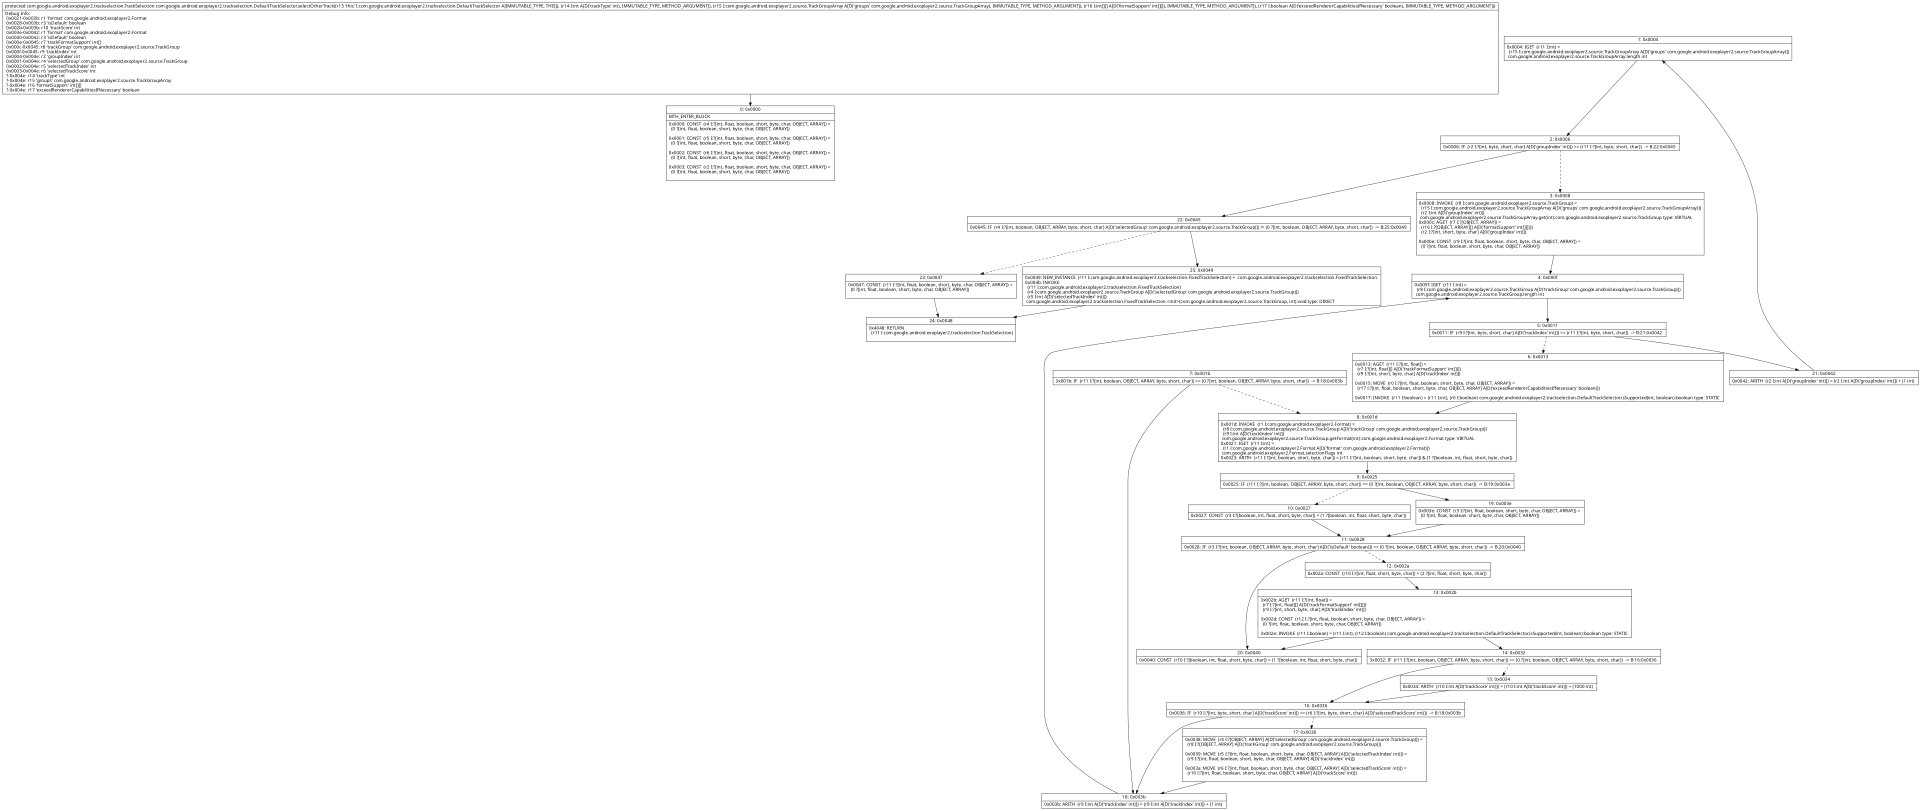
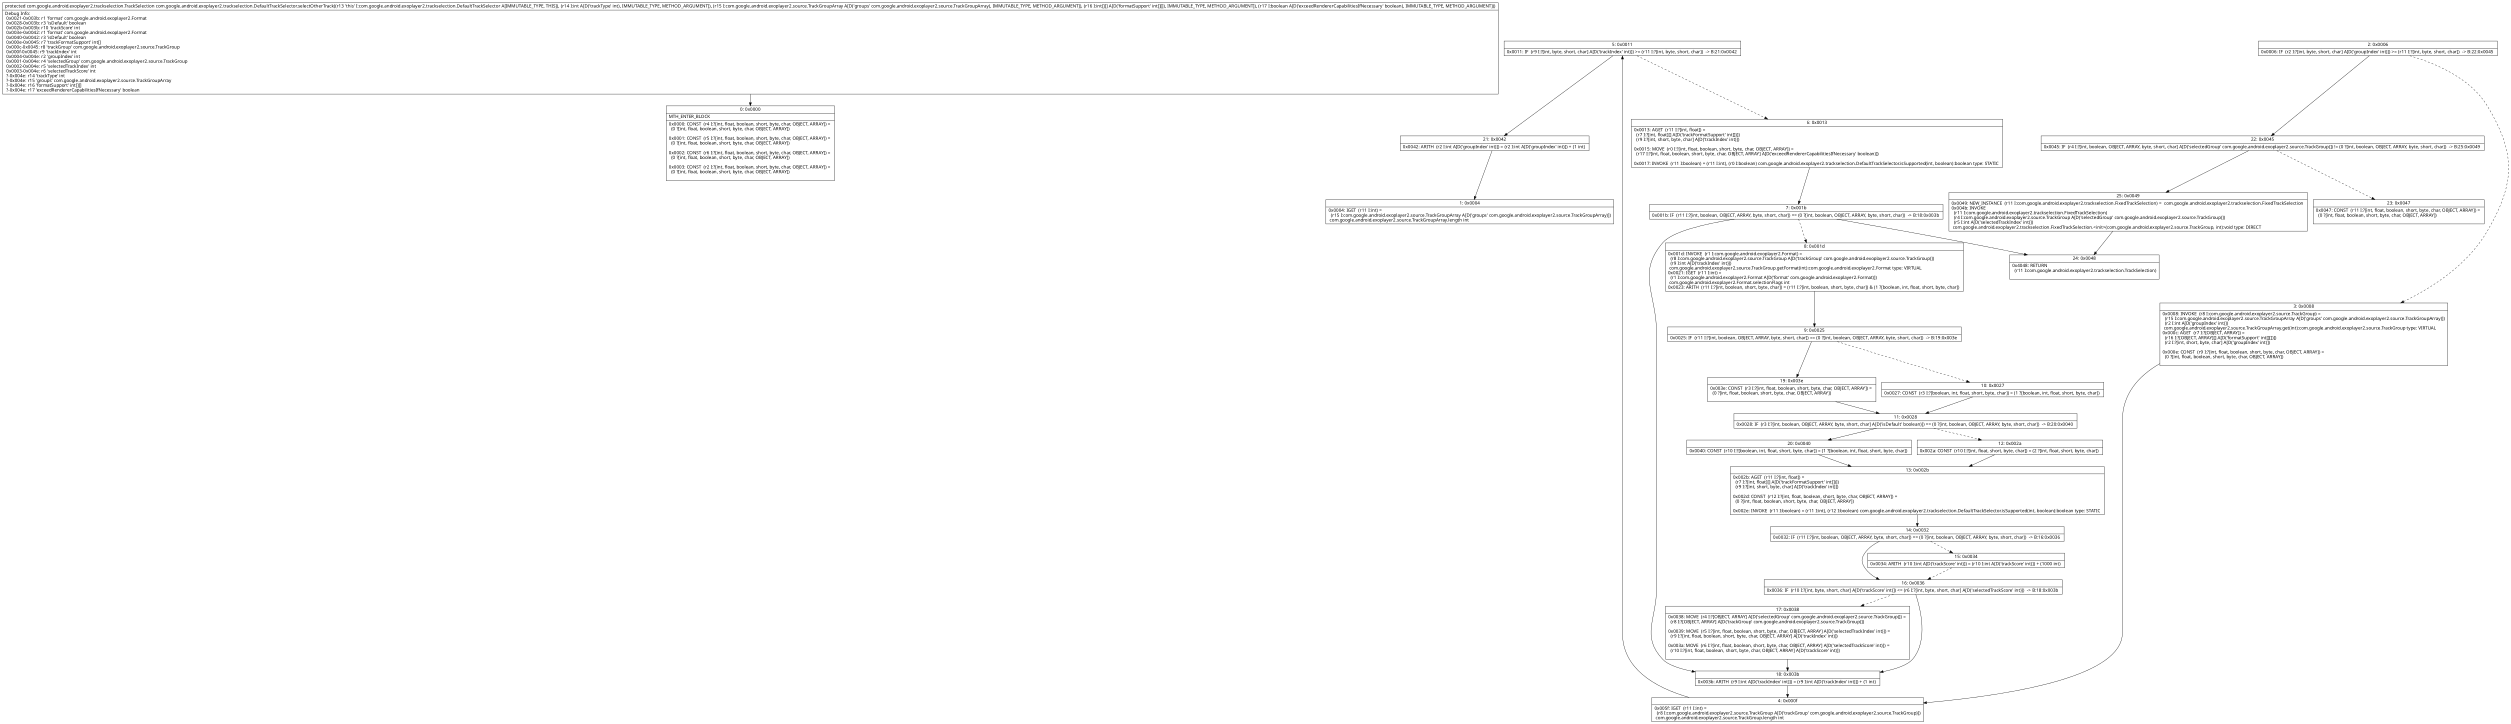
edge "1: 0x0004" -> "2: 0x0006": removed
edge "23: 0x0047" -> "24: 0x0048": now "7: 0x001b" -> "24: 0x0048"
edge "6: 0x0013" -> "8: 0x001d": now "6: 0x0013" -> "7: 0x001b"
edge "13: 0x002b" -> "20: 0x0040": reversed
edge "15: 0x0034" -> "16: 0x0036": style solid -> dashed
